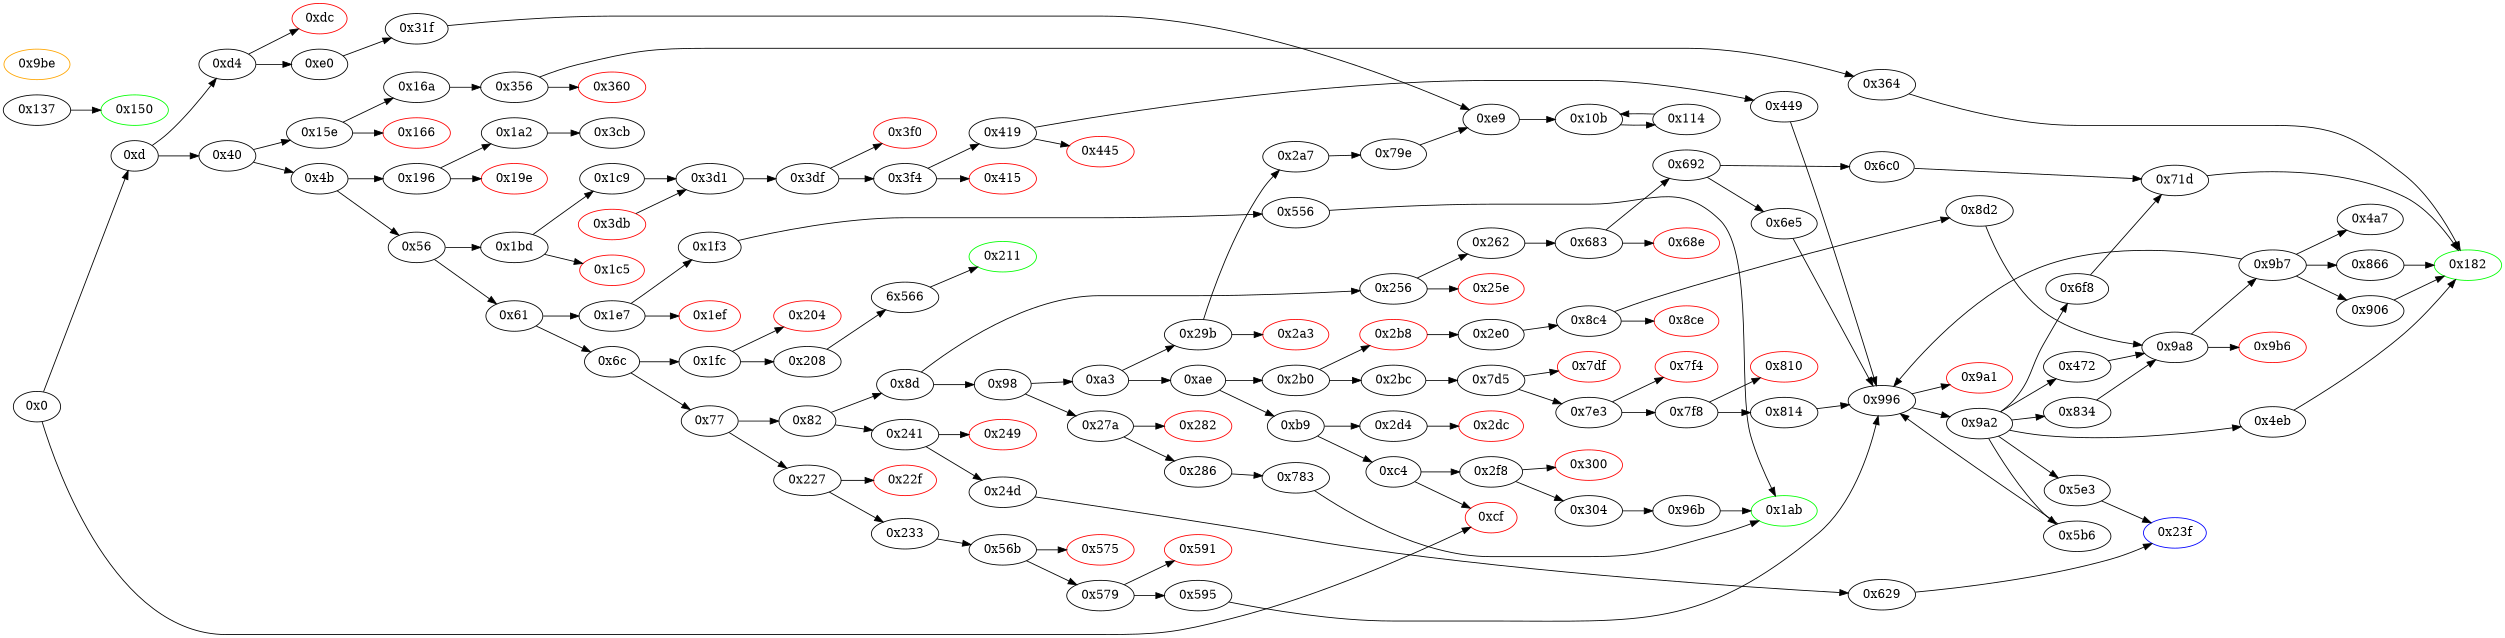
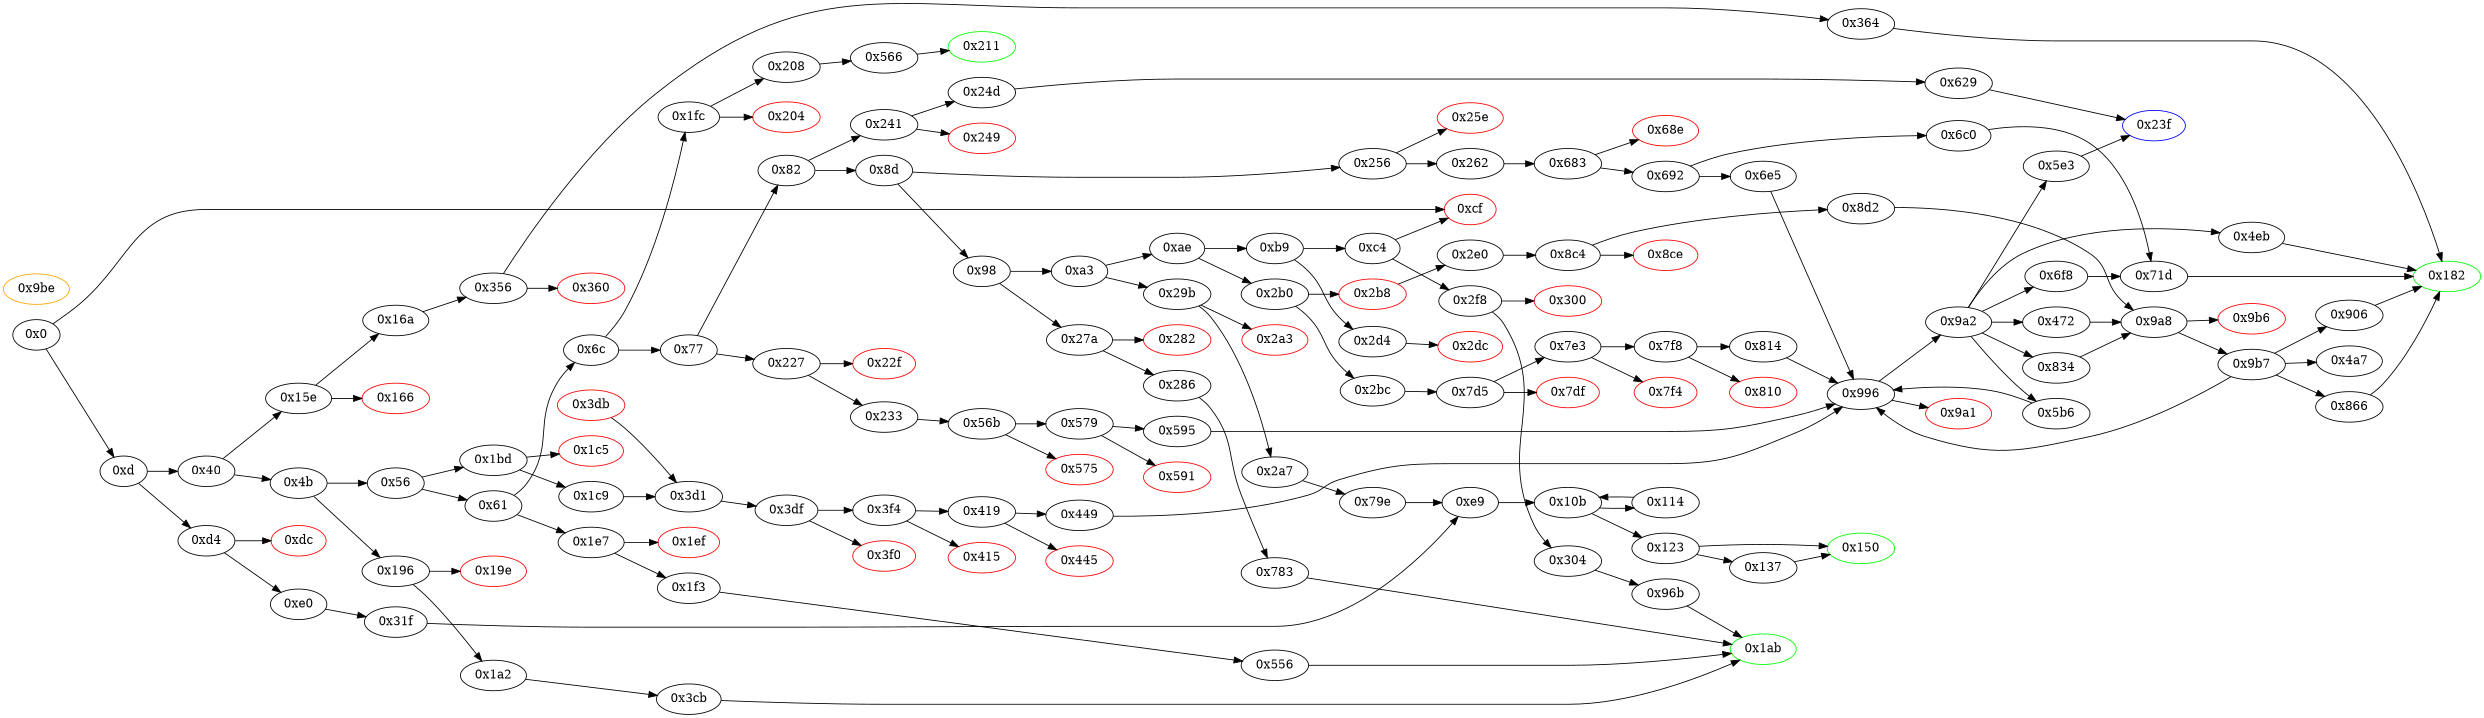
node "6x566": label "6x566" -> "0x566"
node "0x123": added
edge "0x3cb" -> "0x1ab": added
